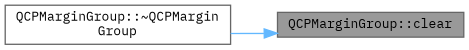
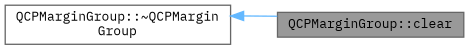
edge "QCPMarginGroup::~QCPMargin Group" -> "QCPMarginGroup::clear": reversed
